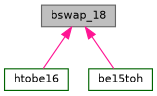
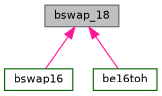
node "htobe16": label "htobe16" -> "bswap16"
node "be15toh": label "be15toh" -> "be16toh"
